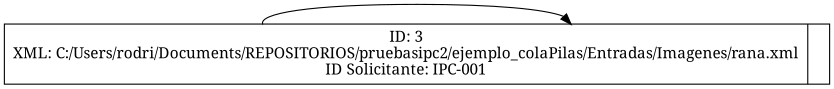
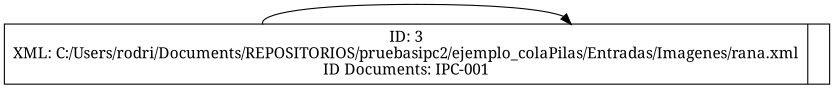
node "ID: 3": text "ID Solicitante: IPC-001" -> "ID Documents: IPC-001"
